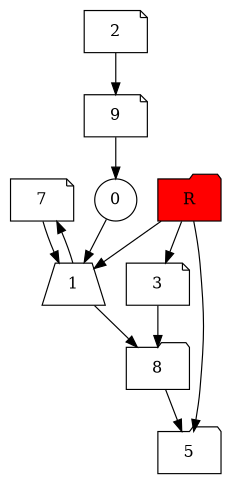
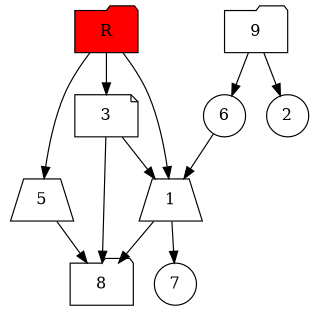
node "2": shape note -> circle
edge "2" -> "9": reversed
node "9": shape note -> folder
node "7": shape note -> circle
node "0": label "0" -> "6"
edge "7" -> "1": now "3" -> "1"
edge "8" -> "5": reversed
node "5": shape folder -> trapezium
